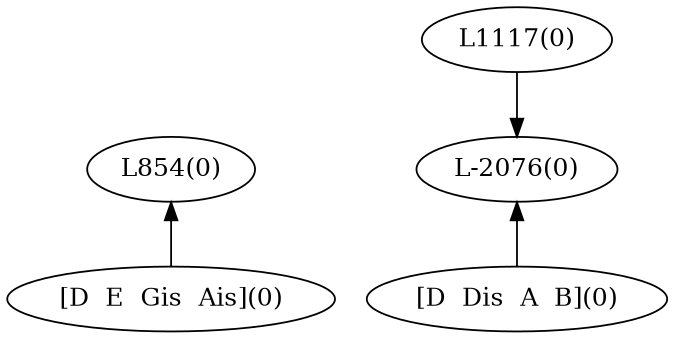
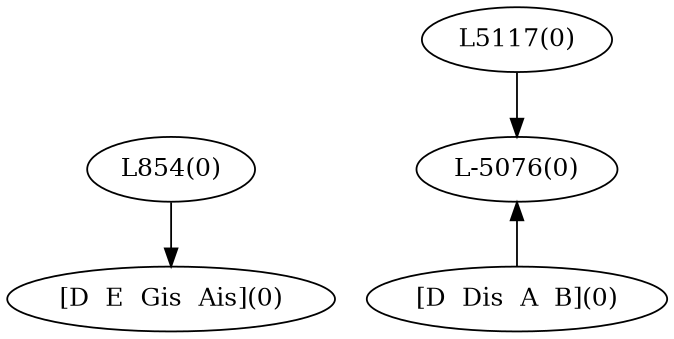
node "L1117(0)": label "L1117(0)" -> "L5117(0)"
node "L-2076(0)": label "L-2076(0)" -> "L-5076(0)"
edge "[D  E  Gis  Ais](0)" -> "L854(0)": reversed
